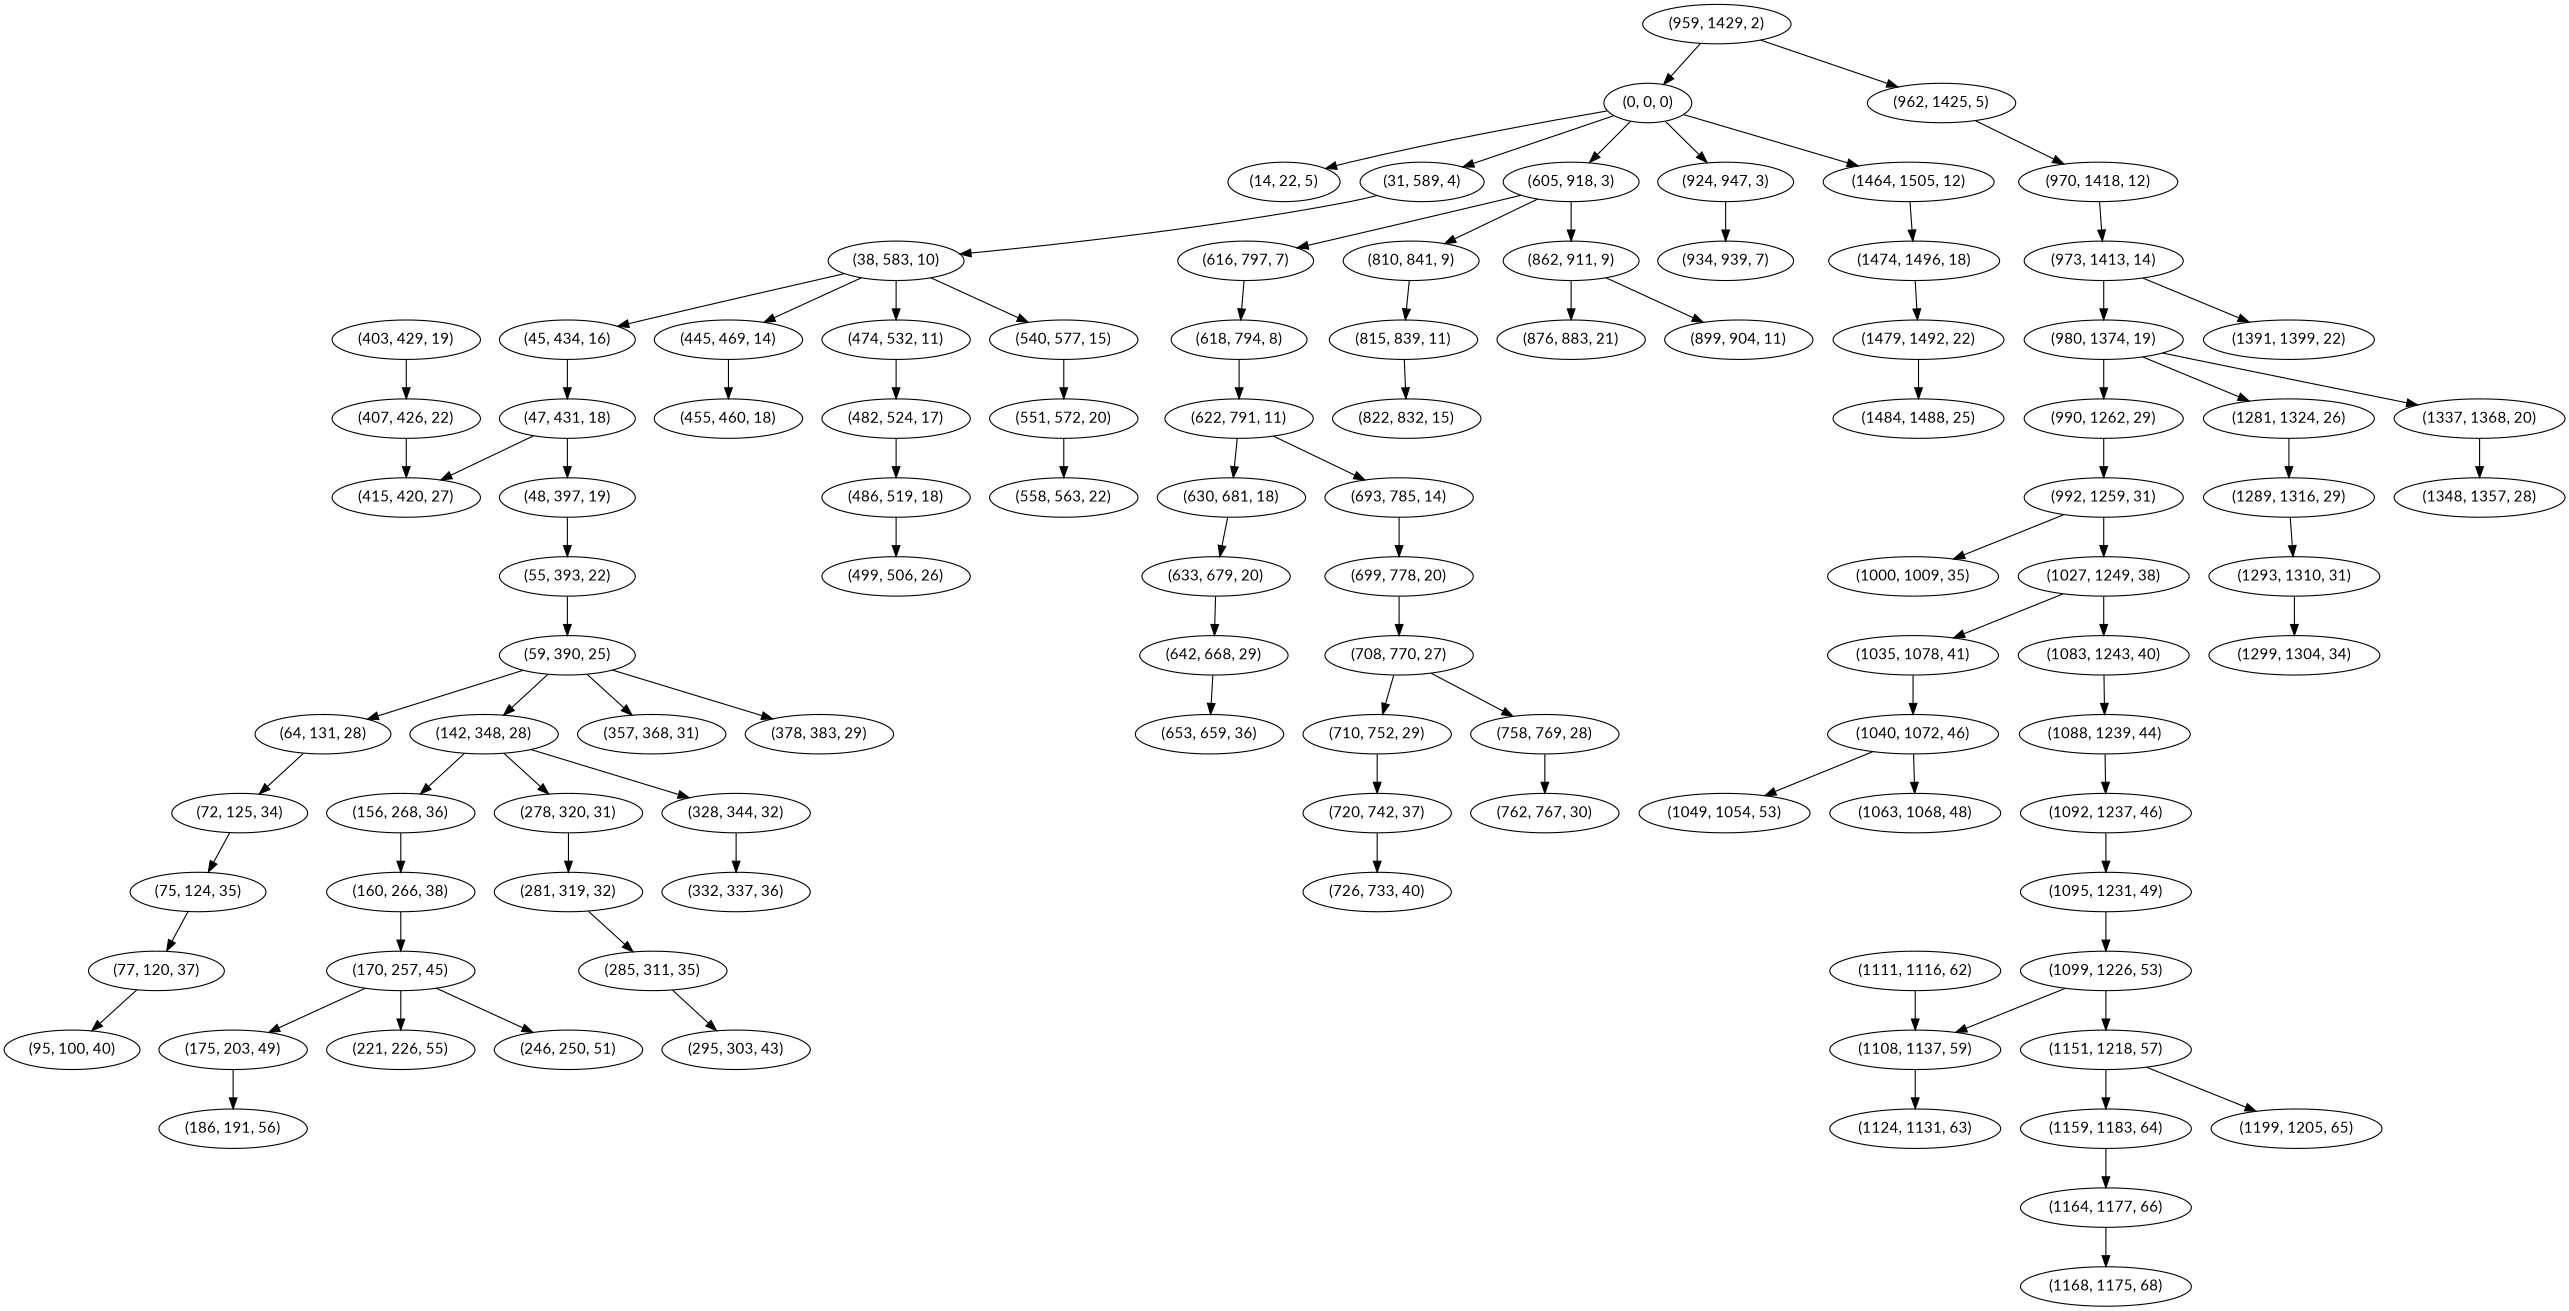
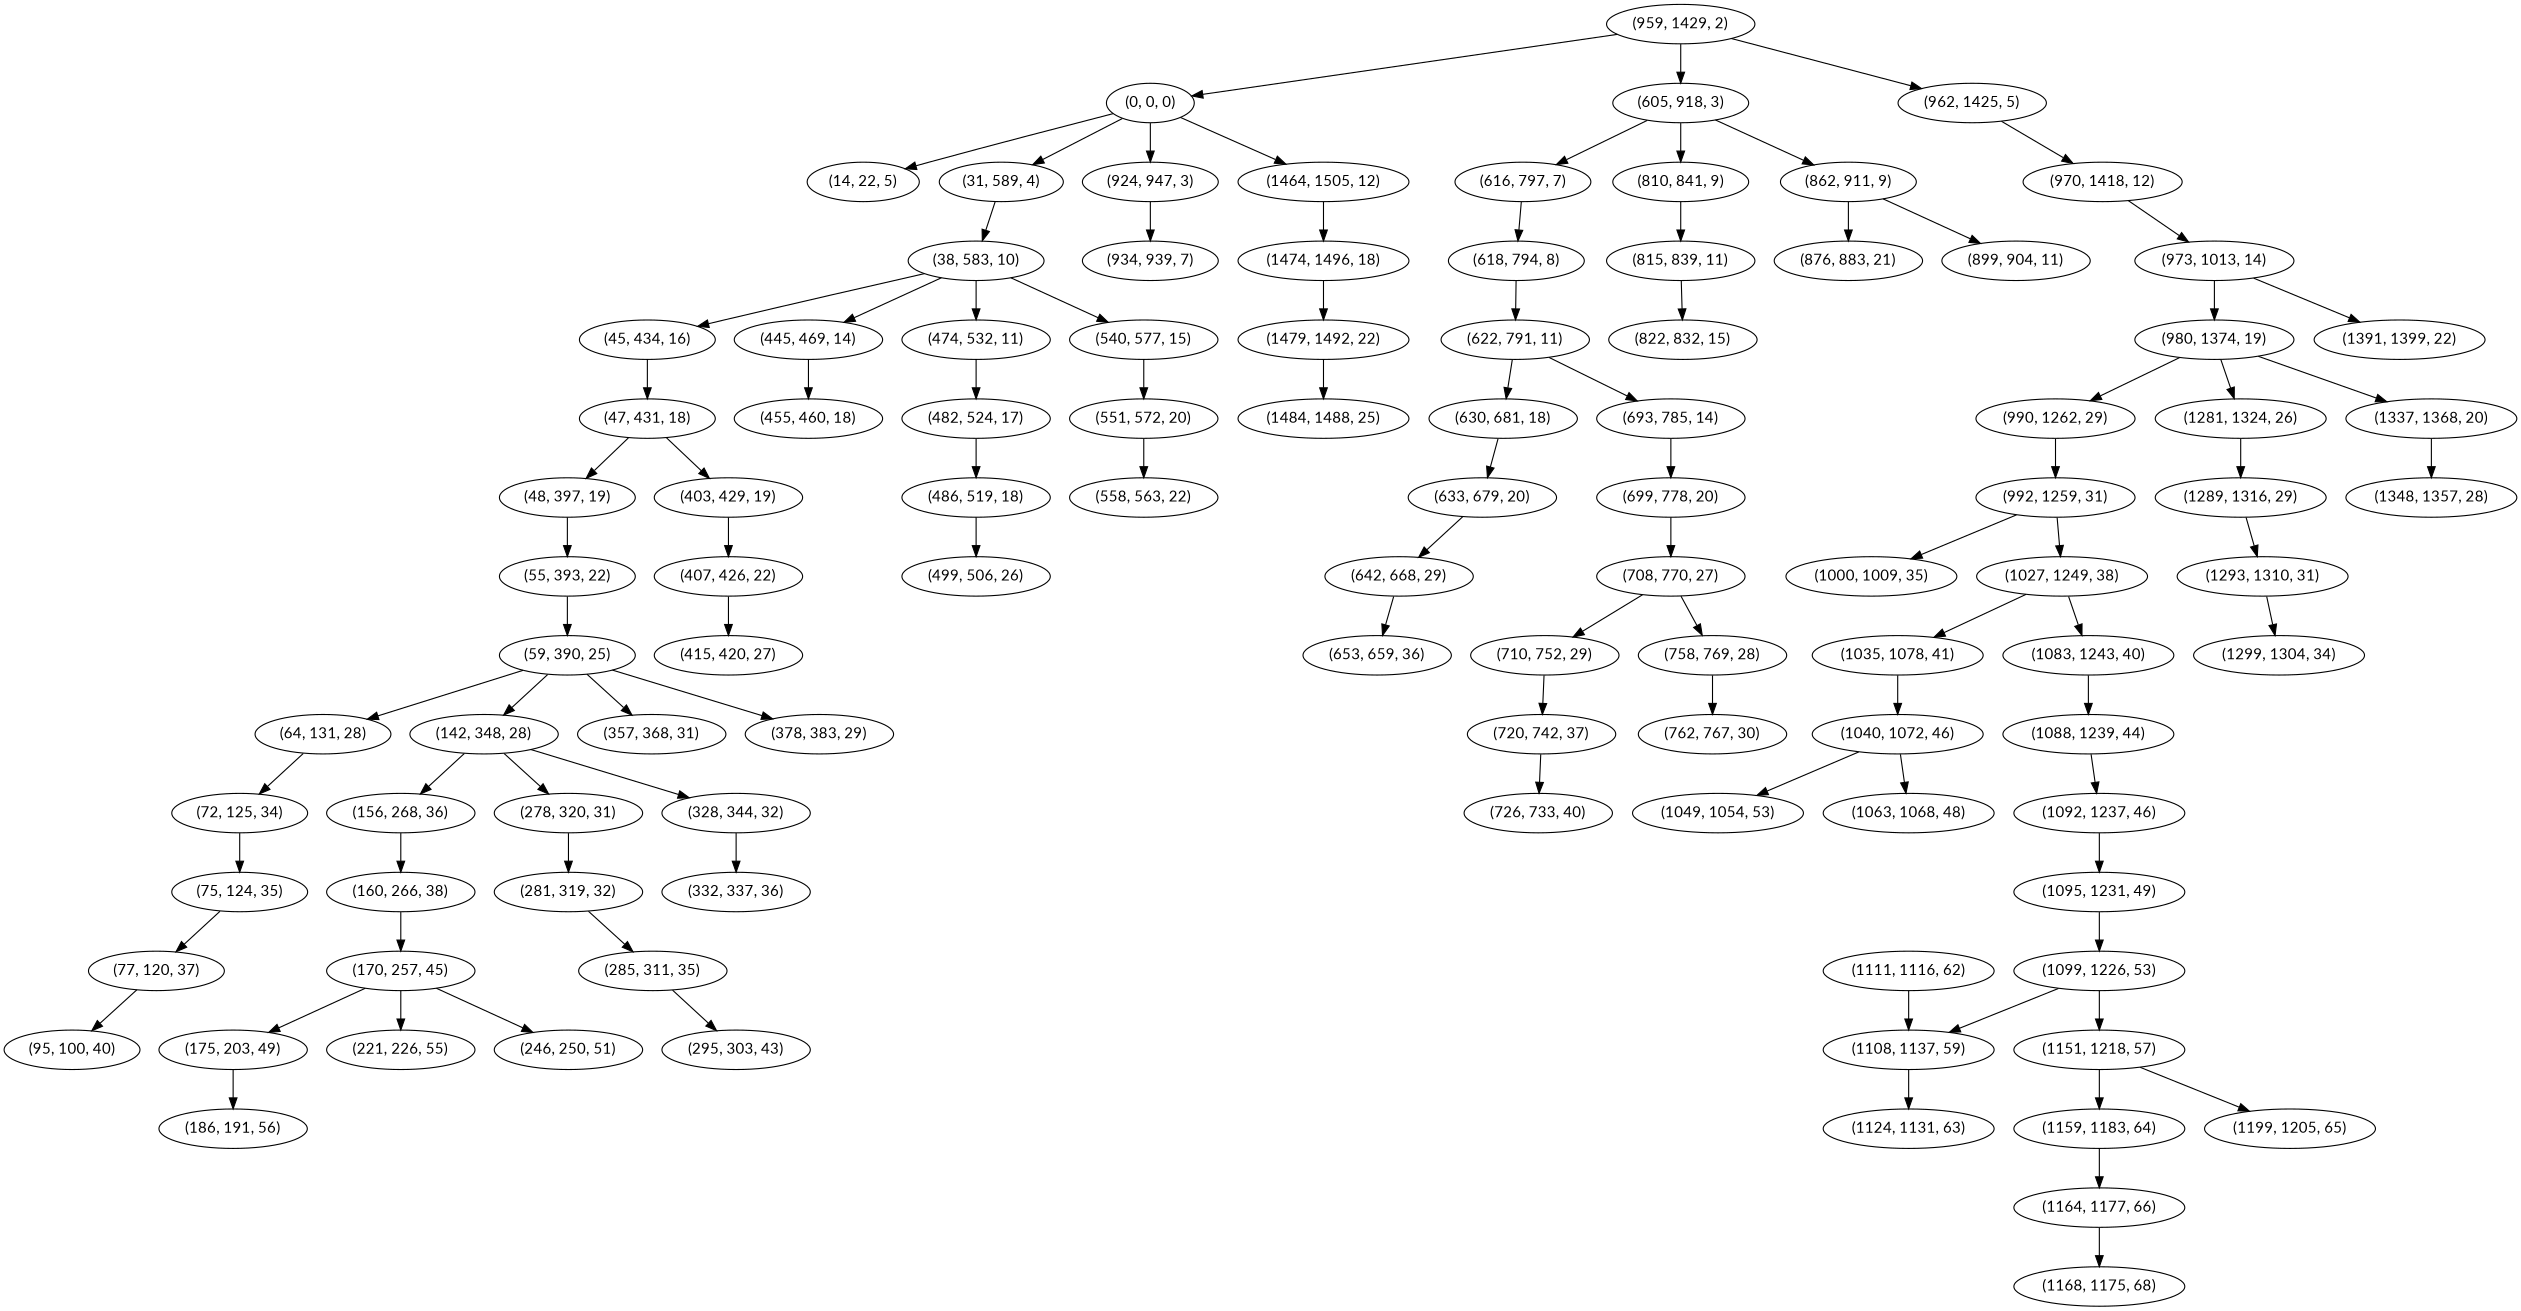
edge "(0, 0, 0)" -> "(605, 918, 3)": now "(959, 1429, 2)" -> "(605, 918, 3)"
node "(973, 1413, 14)": label "(973, 1413, 14)" -> "(973, 1013, 14)"
edge "(47, 431, 18)" -> "(415, 420, 27)": now "(47, 431, 18)" -> "(403, 429, 19)"
